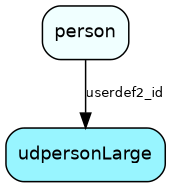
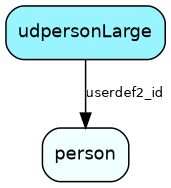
edge "person" -> "udpersonLarge": reversed
